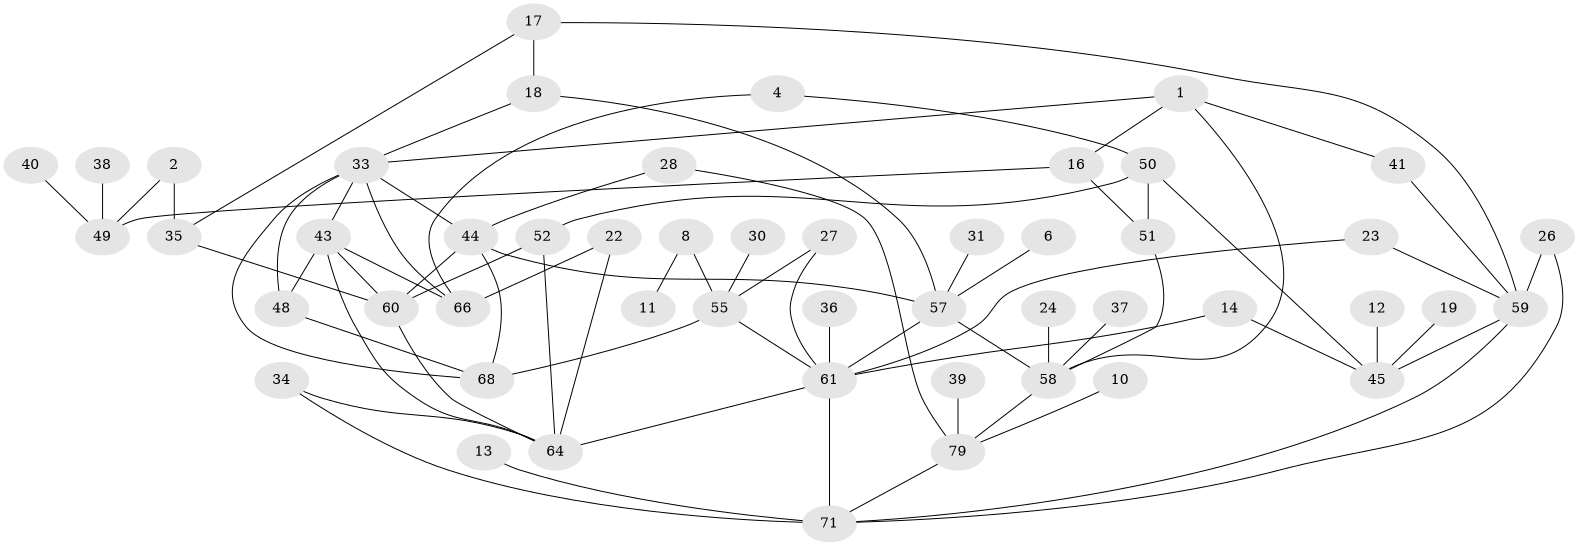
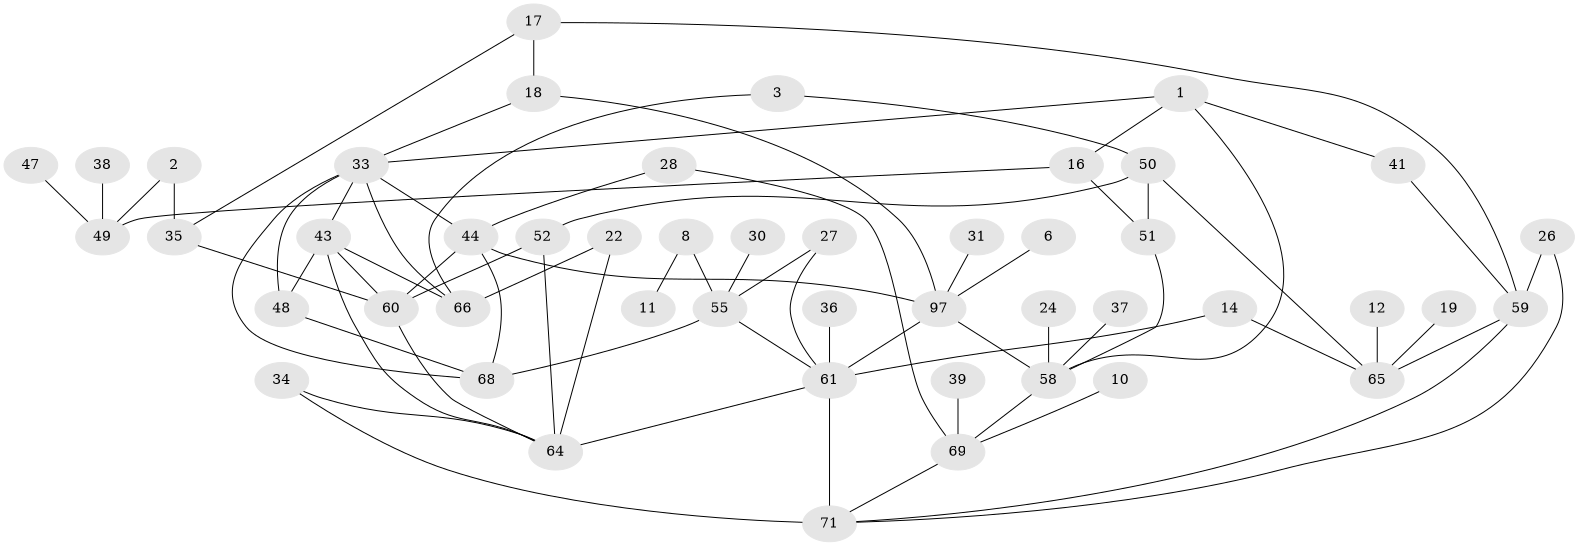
node "4": label "4" -> "3"
node "40": label "40" -> "47"
node "23": removed
node "57": label "57" -> "97"
node "45": label "45" -> "65"
node "13": removed
node "79": label "79" -> "69"
